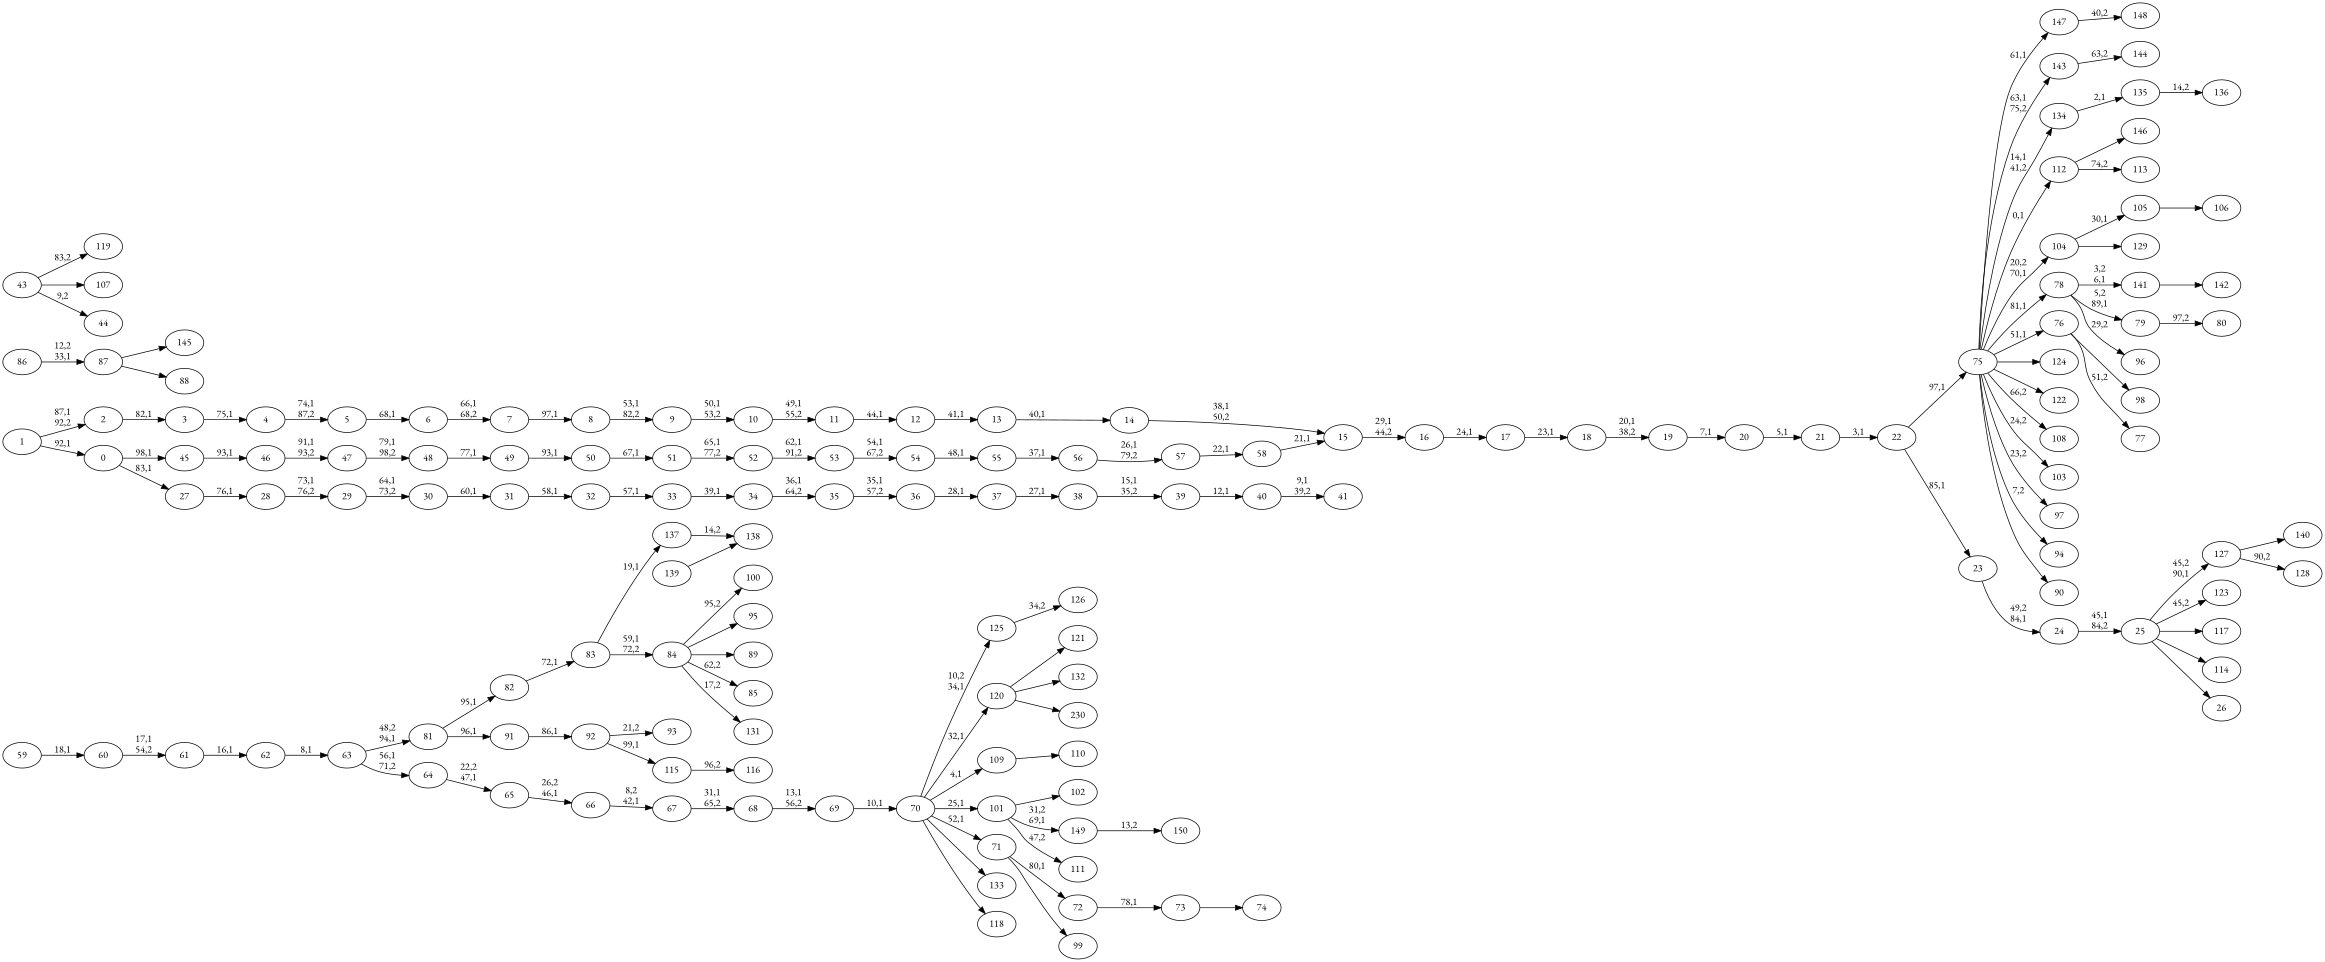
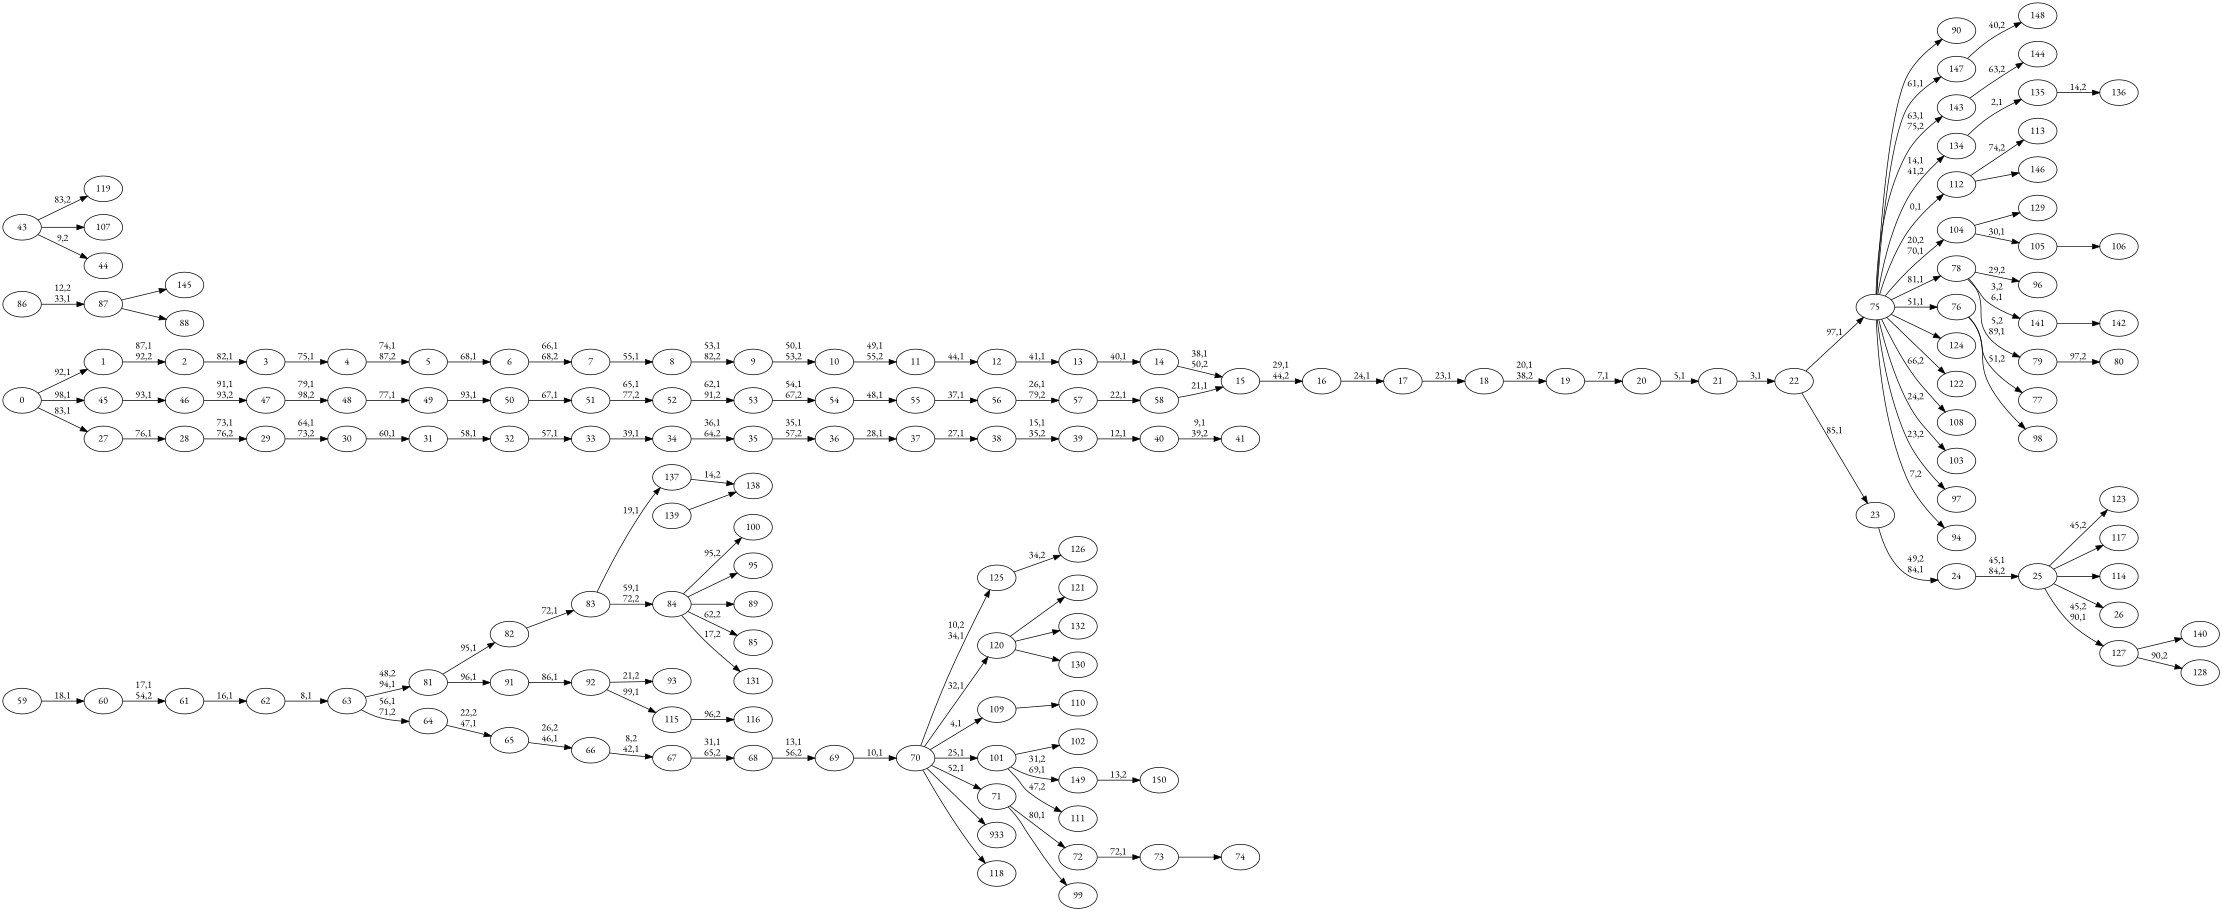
edge "7" -> "8": label "97,1" -> "55,1"
edge "1" -> "0": reversed
node "230": label "230" -> "130"
node "133": label "133" -> "933"
edge "72" -> "73": label "78,1" -> "72,1"
